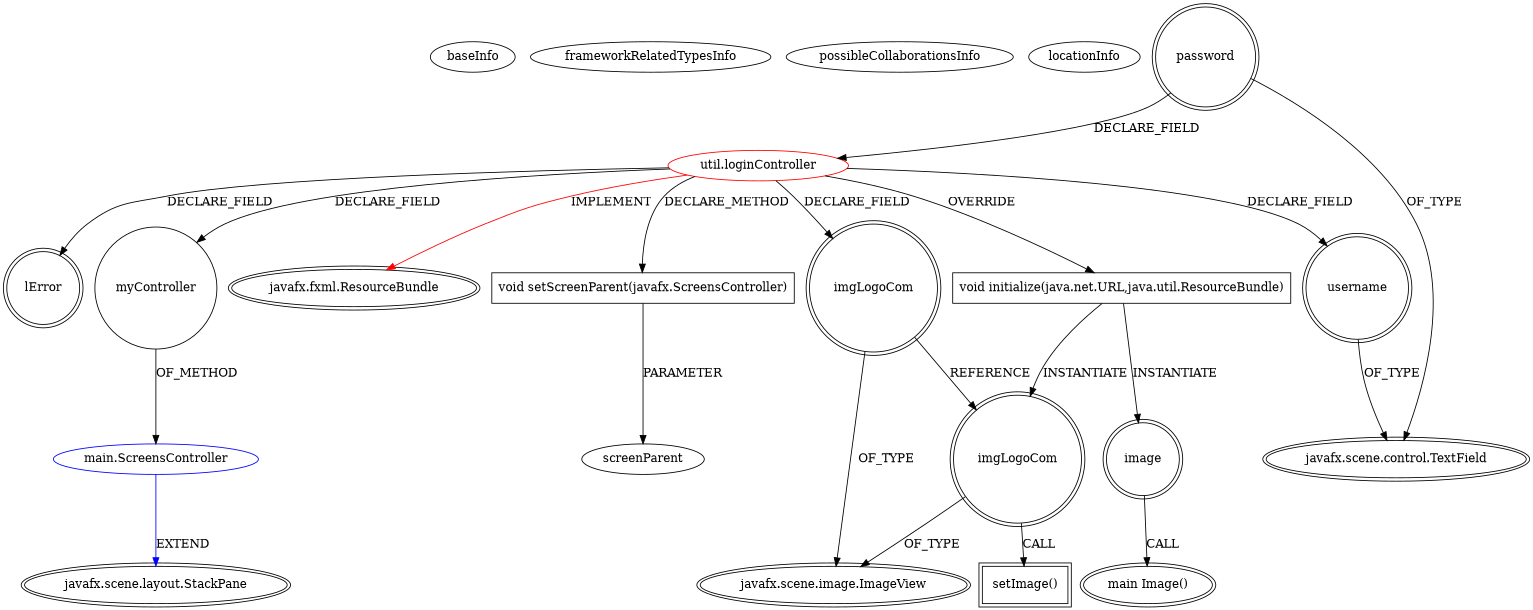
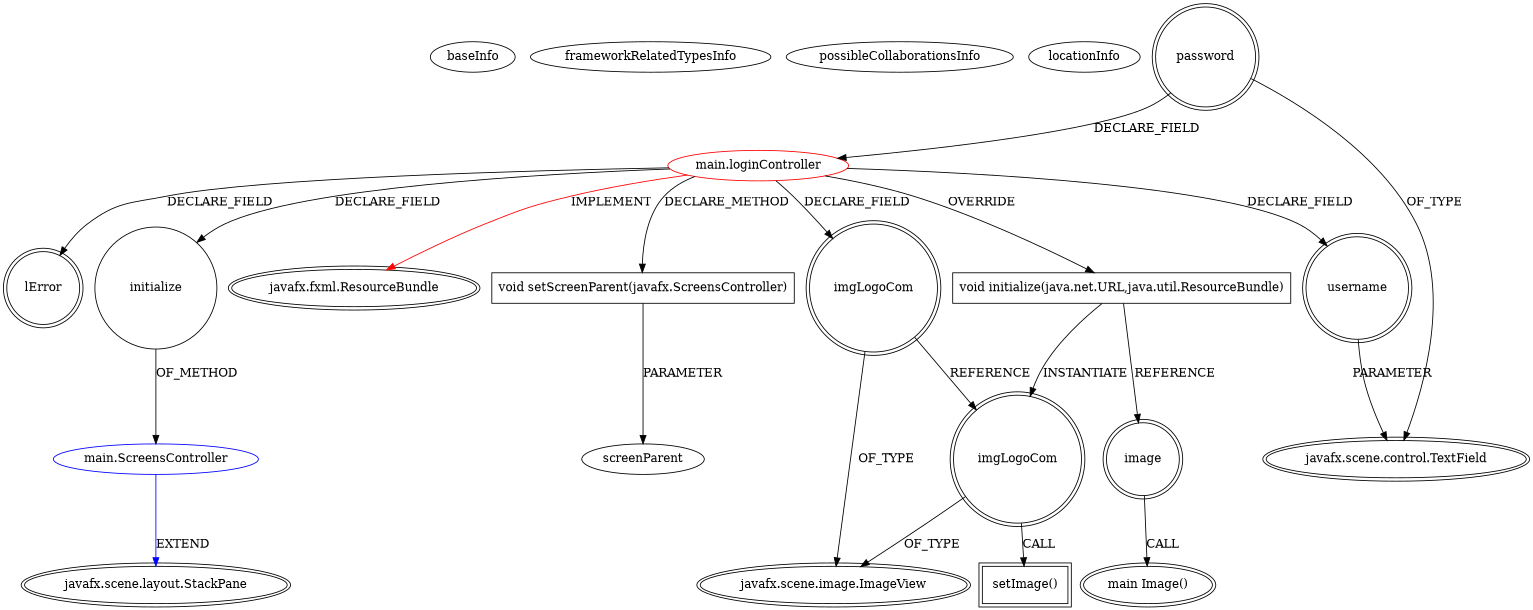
node "util.loginController": label "util.loginController" -> "main.loginController"
node "myController": label "myController" -> "initialize"
edge "void initialize(java.net.URL,java.util.ResourceBundle)" -> "image": label "INSTANTIATE" -> "REFERENCE"
edge "username" -> "javafx.scene.control.TextField": label "OF_TYPE" -> "PARAMETER"
